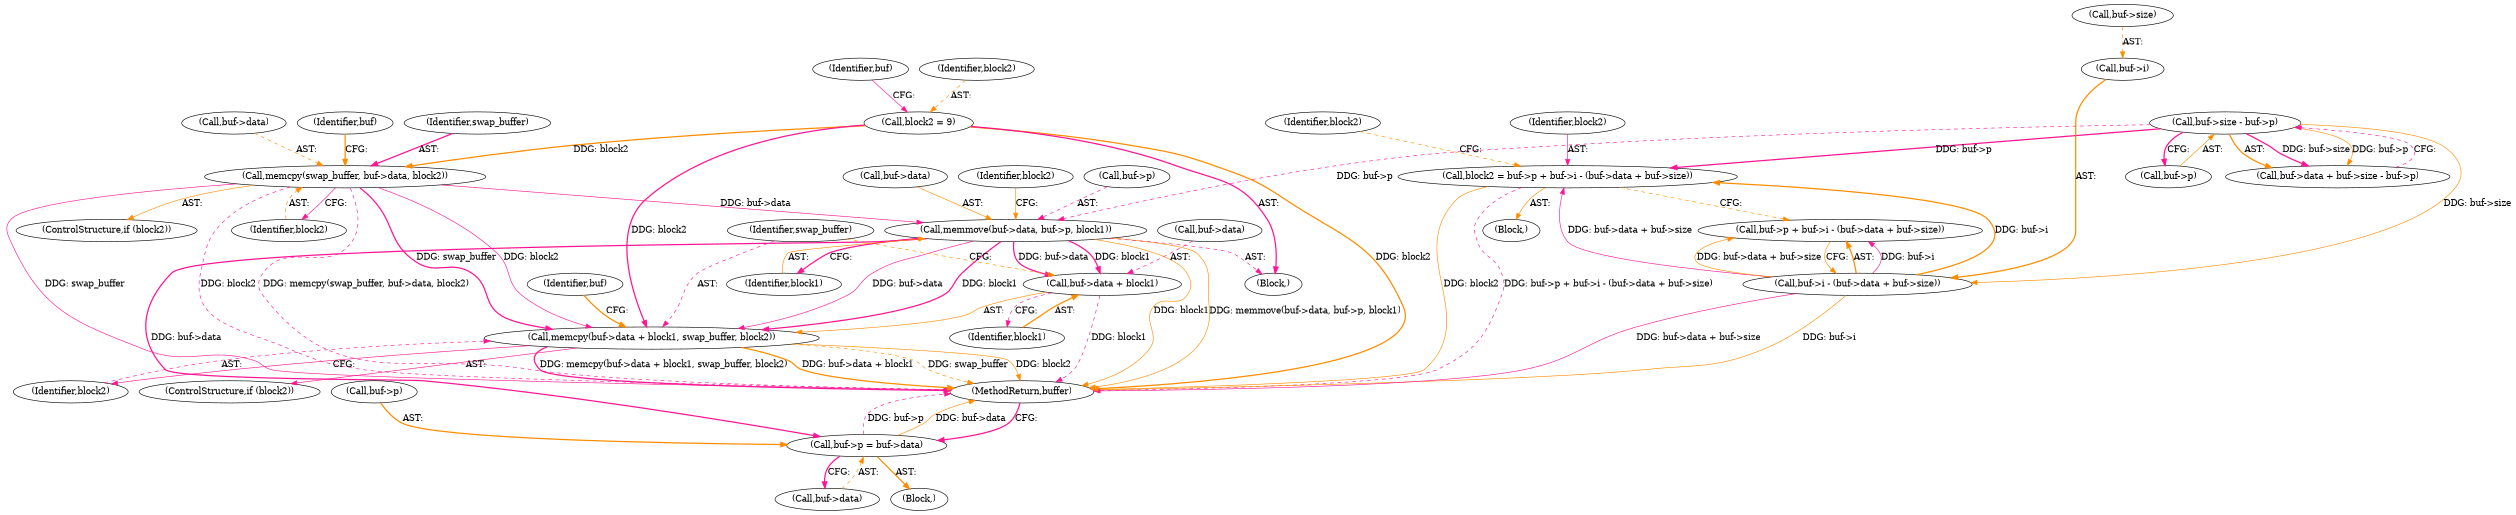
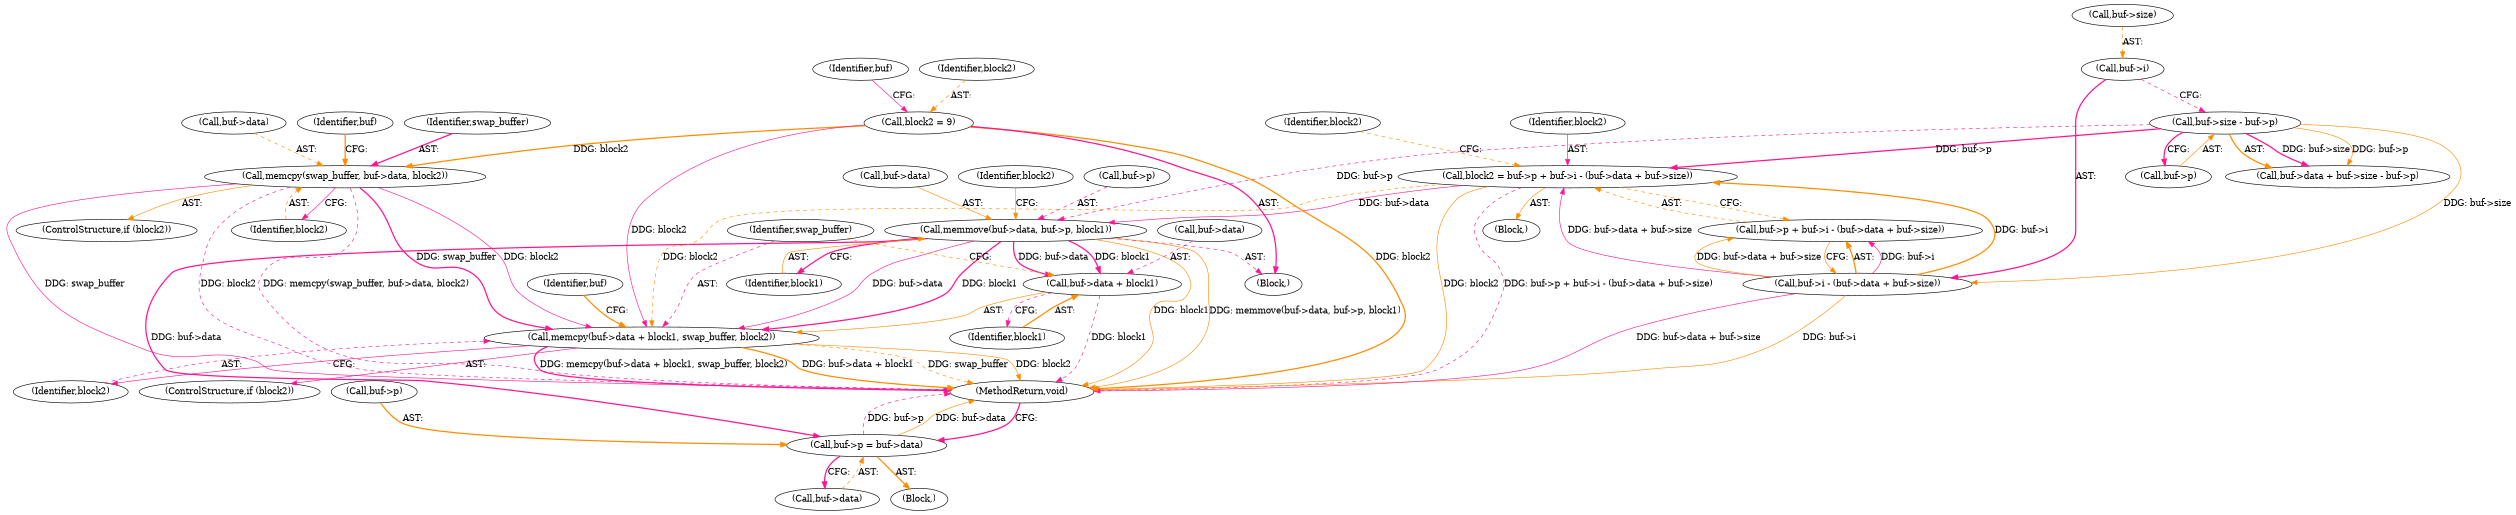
edge "(Call,buf->data + buf->size - buf->p)" -> "(Call,buf->size - buf->p)": now "(Call,buf->i)" -> "(Call,buf->size - buf->p)"
edge "(Call,block2 = 9)" -> "(Call,memcpy(buf->data + block1, swap_buffer, block2))": style bold -> solid
edge "(Call,memcpy(swap_buffer, buf->data, block2))" -> "(Call,memmove(buf->data, buf->p, block1))": now "(Call,block2 = buf->p + buf->i - (buf->data + buf->size))" -> "(Call,memmove(buf->data, buf->p, block1))"
edge "(Call,block2 = buf->p + buf->i - (buf->data + buf->size))" -> "(Call,memcpy(buf->data + block1, swap_buffer, block2))": added, label "DDG: block2"
edge "(Call,buf->p + buf->i - (buf->data + buf->size))" -> "(Call,block2 = buf->p + buf->i - (buf->data + buf->size))": added, label "AST:"
edge "(Call,buf->i)" -> "(Call,buf->i - (buf->data + buf->size))": color darkorange -> deeppink
node "(MethodReturn,buffer)": label "(MethodReturn,buffer)" -> "(MethodReturn,void)"
